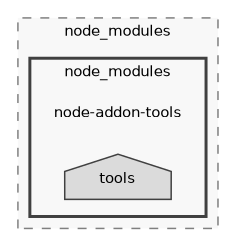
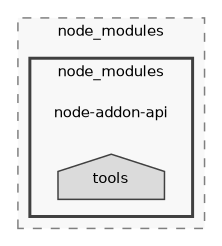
node "node-addon-tools": label "node-addon-tools" -> "node-addon-api"
